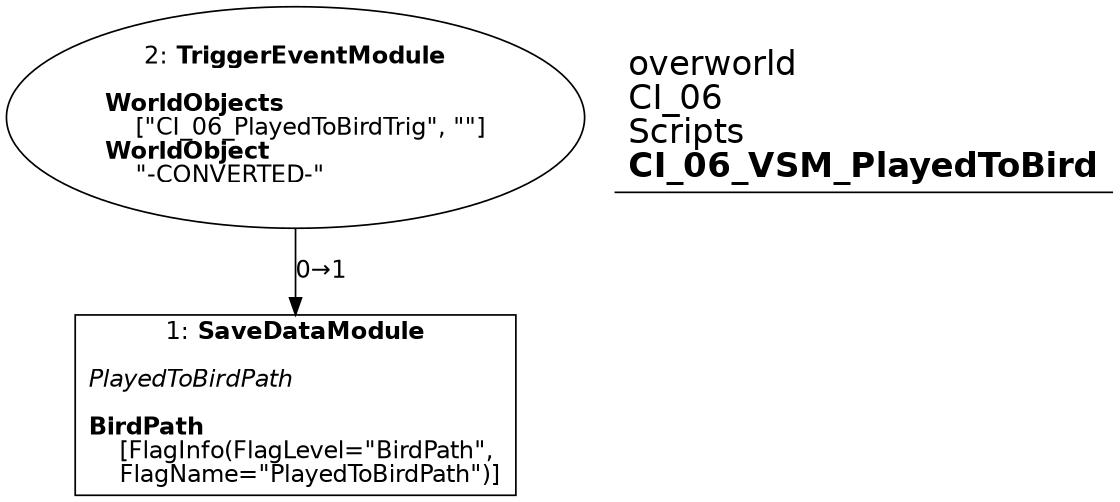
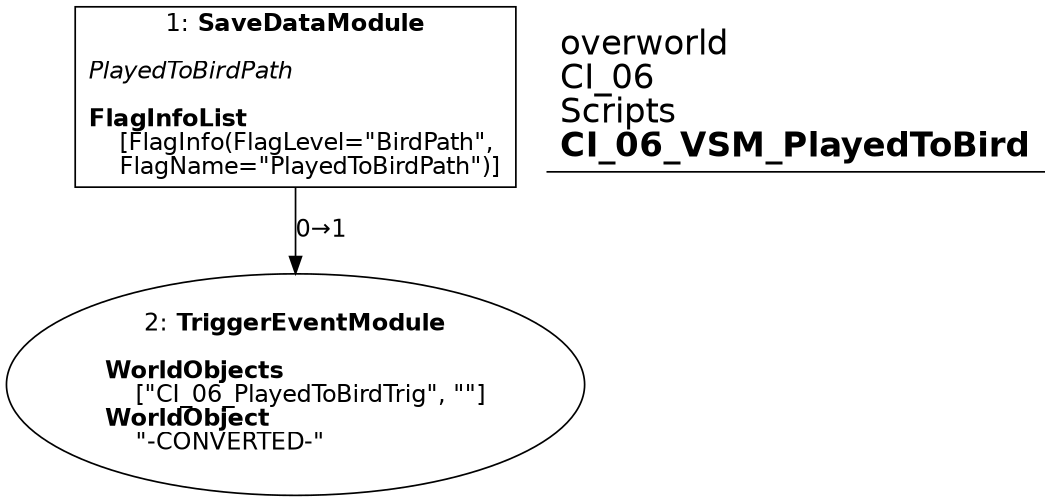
edge "2:" -> "1:": reversed
node "1:": text "BirdPath" -> "FlagInfoList"
